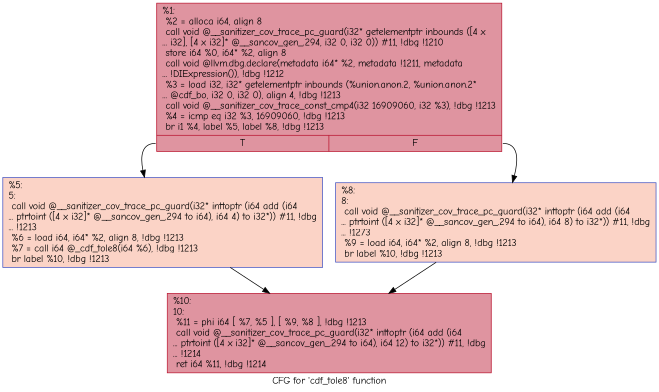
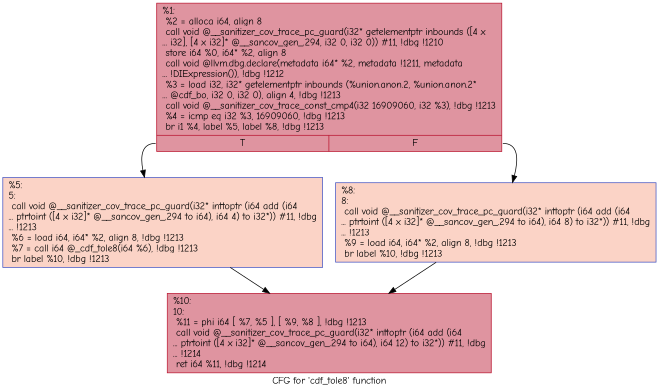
node "%8:": text "... !1273" -> "... !1213"
